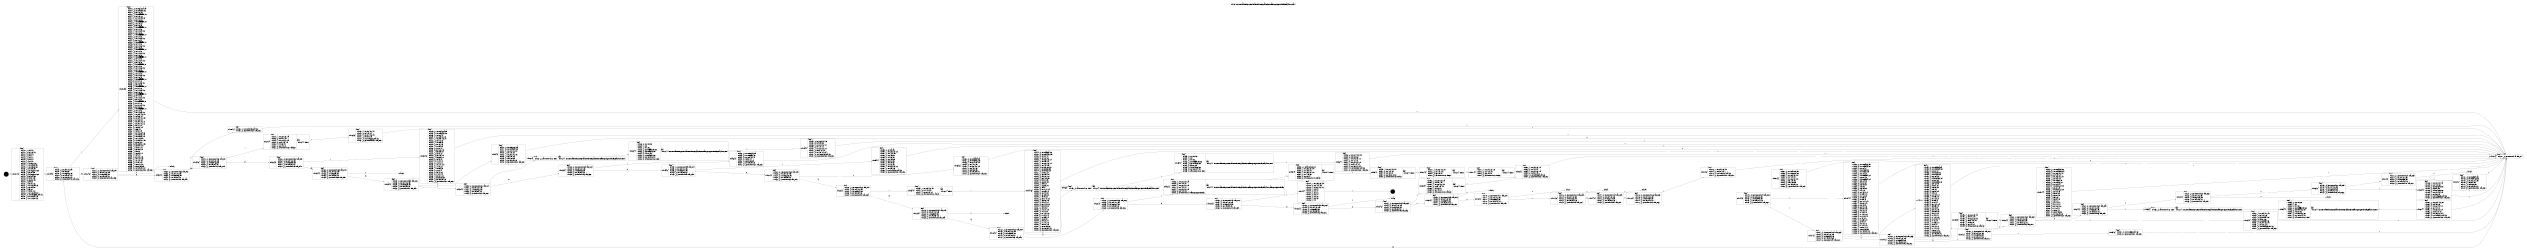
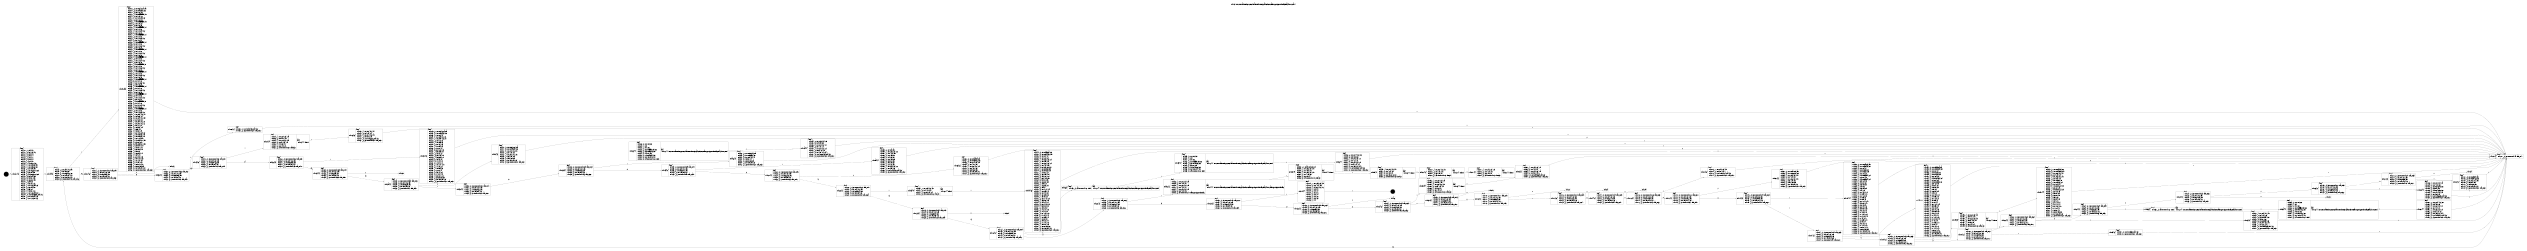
node "0x401c80 [5]": removed
node "0x40177c [28]": added
edge "0x401d93 [29]" -> "0x401808 [28]": now "0x401d93 [29]" -> "0x401db0 [114]"
